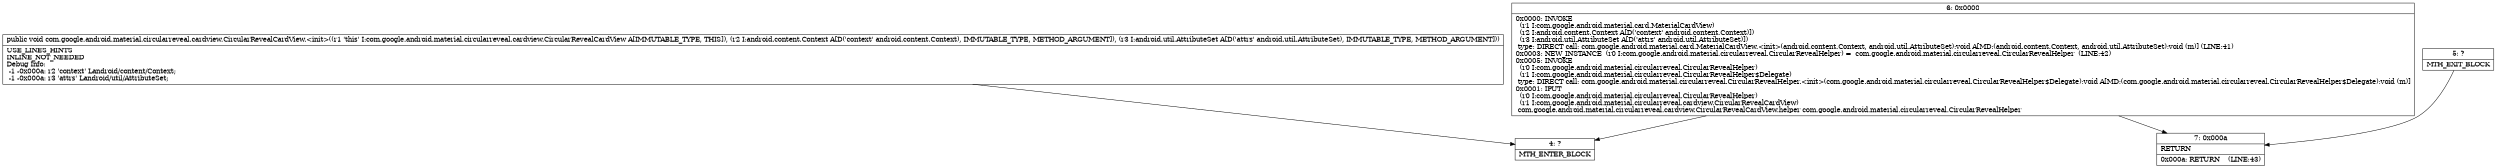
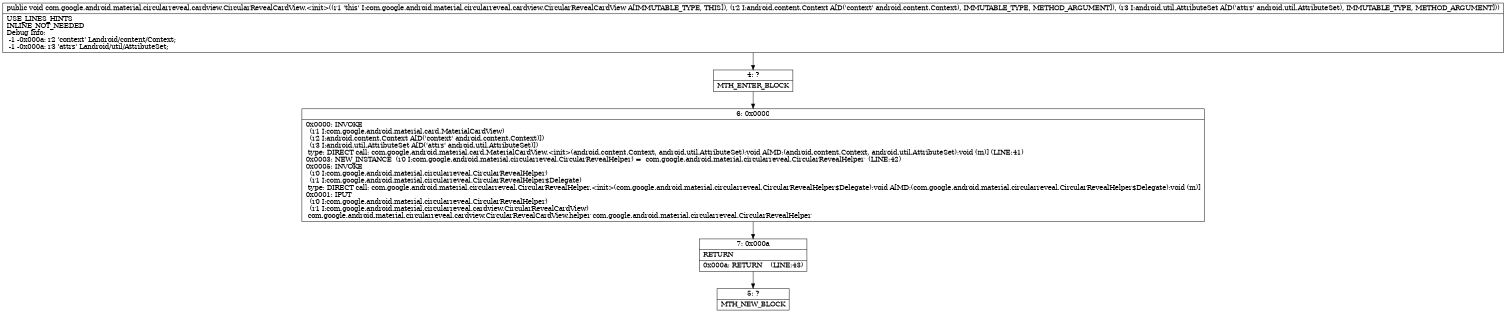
node "5: ?": text "MTH_EXIT_BLOCK" -> "MTH_NEW_BLOCK"
edge "6: 0x0000" -> "4: ?": reversed
edge "5: ?" -> "7: 0x000a": reversed
